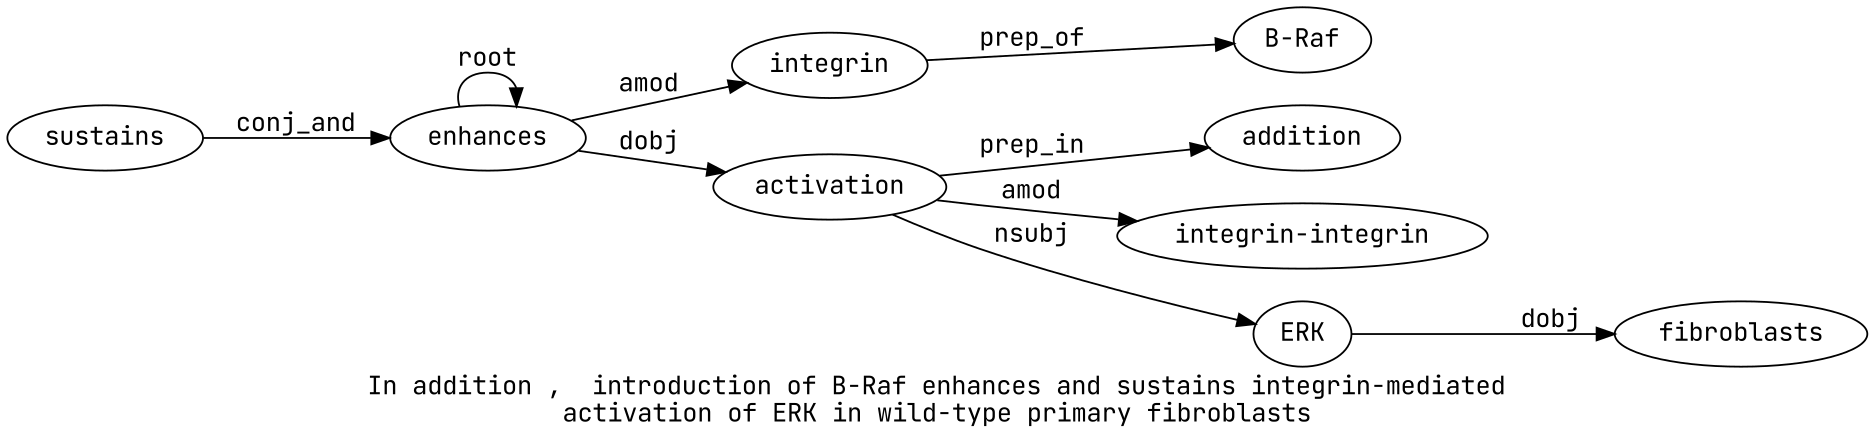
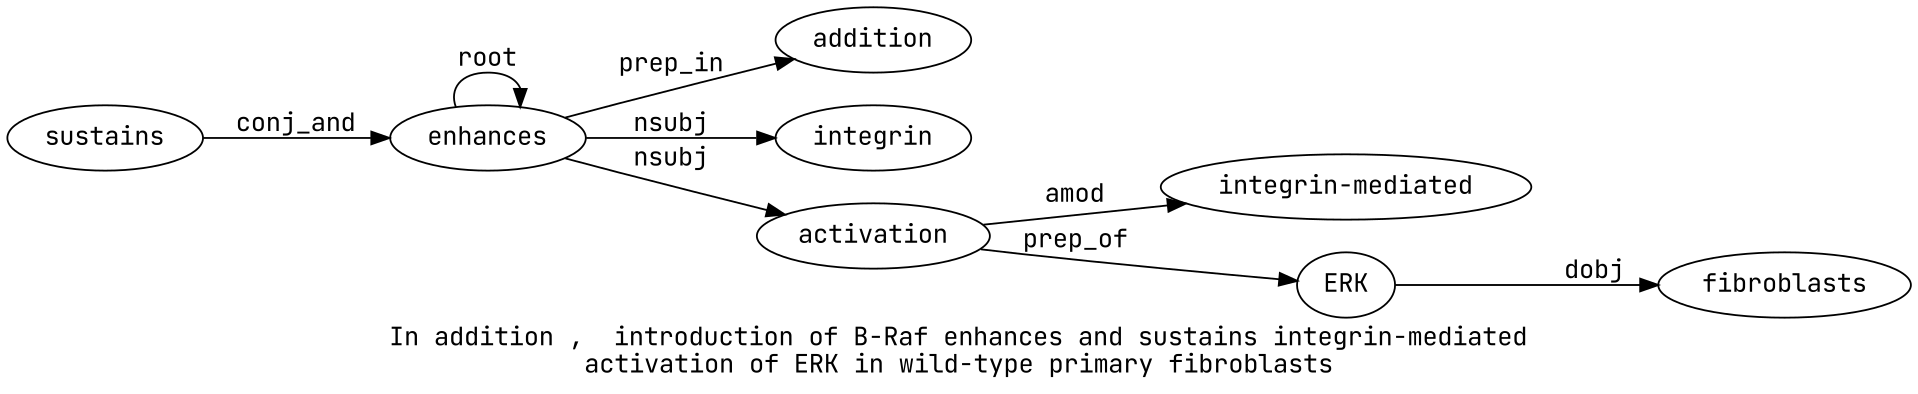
node "B-Raf": removed
edge "enhances" -> "integrin": label "amod" -> "nsubj"
edge "enhances" -> "activation": label "dobj" -> "nsubj"
edge "activation" -> "addition": now "enhances" -> "addition"
edge "activation" -> "ERK": label "nsubj" -> "prep_of"
node "integrin-integrin": label "integrin-integrin" -> "integrin-mediated"
